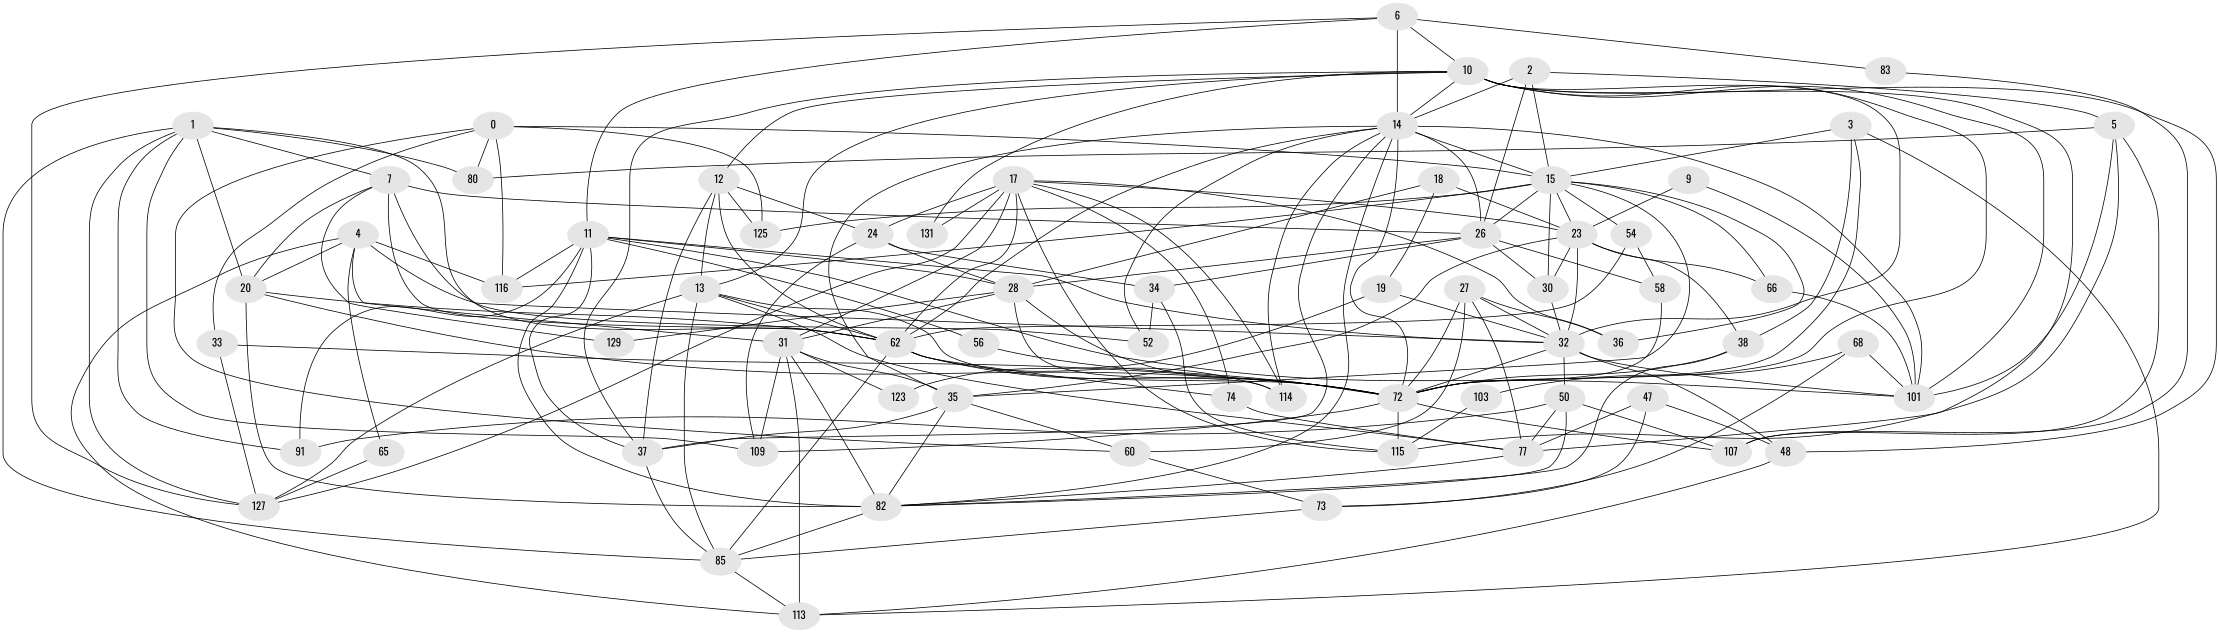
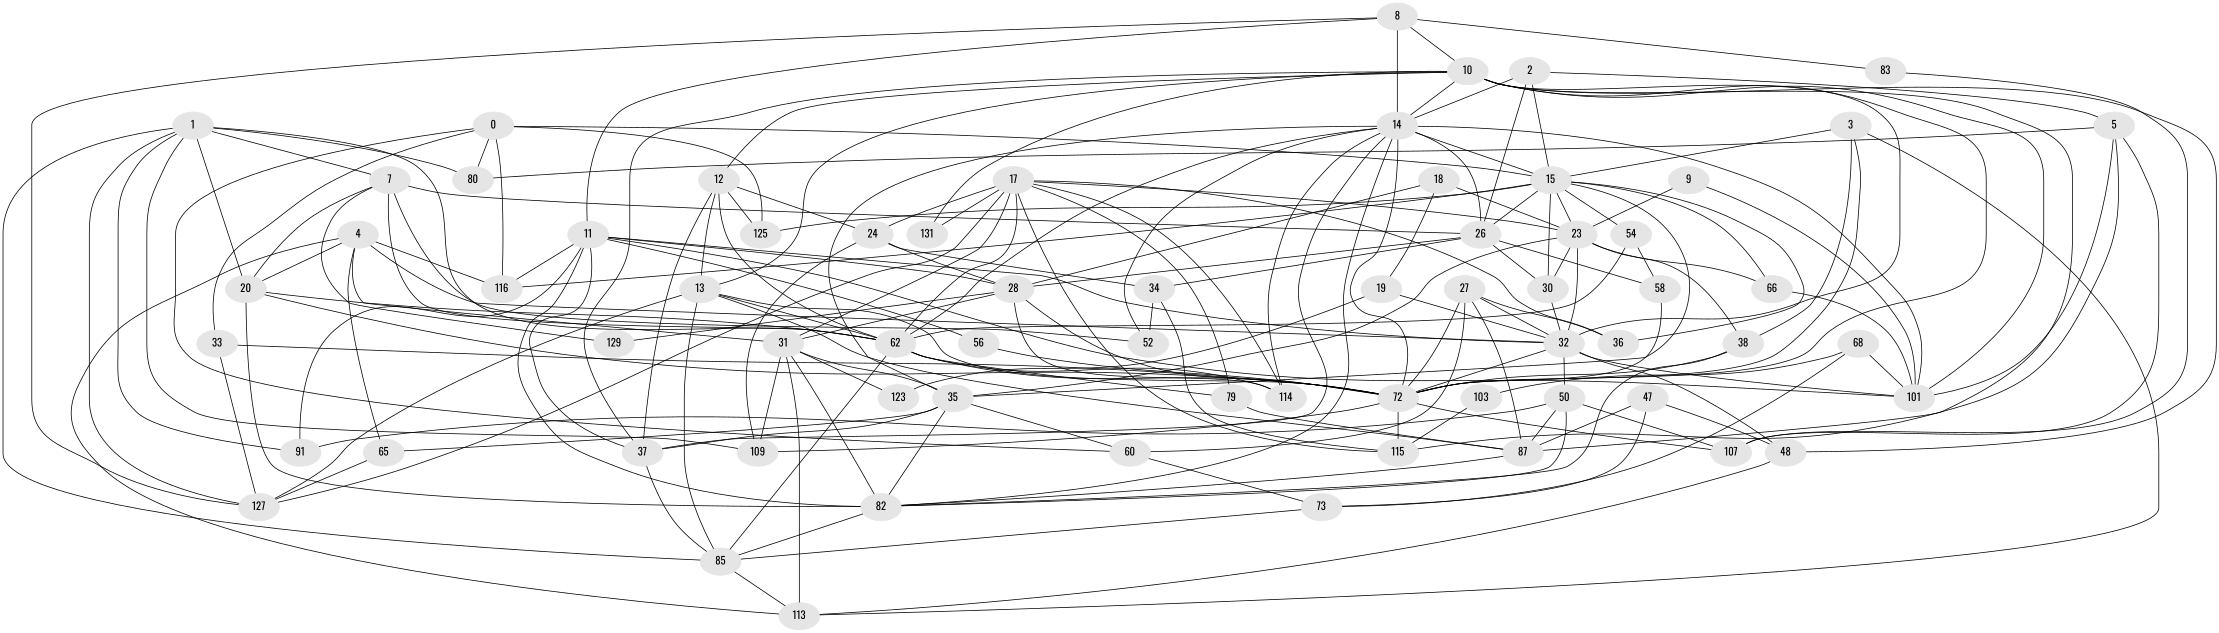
node "6": label "6" -> "8"
node "74": label "74" -> "79"
edge "35" -- "65": added
node "77": label "77" -> "87"
